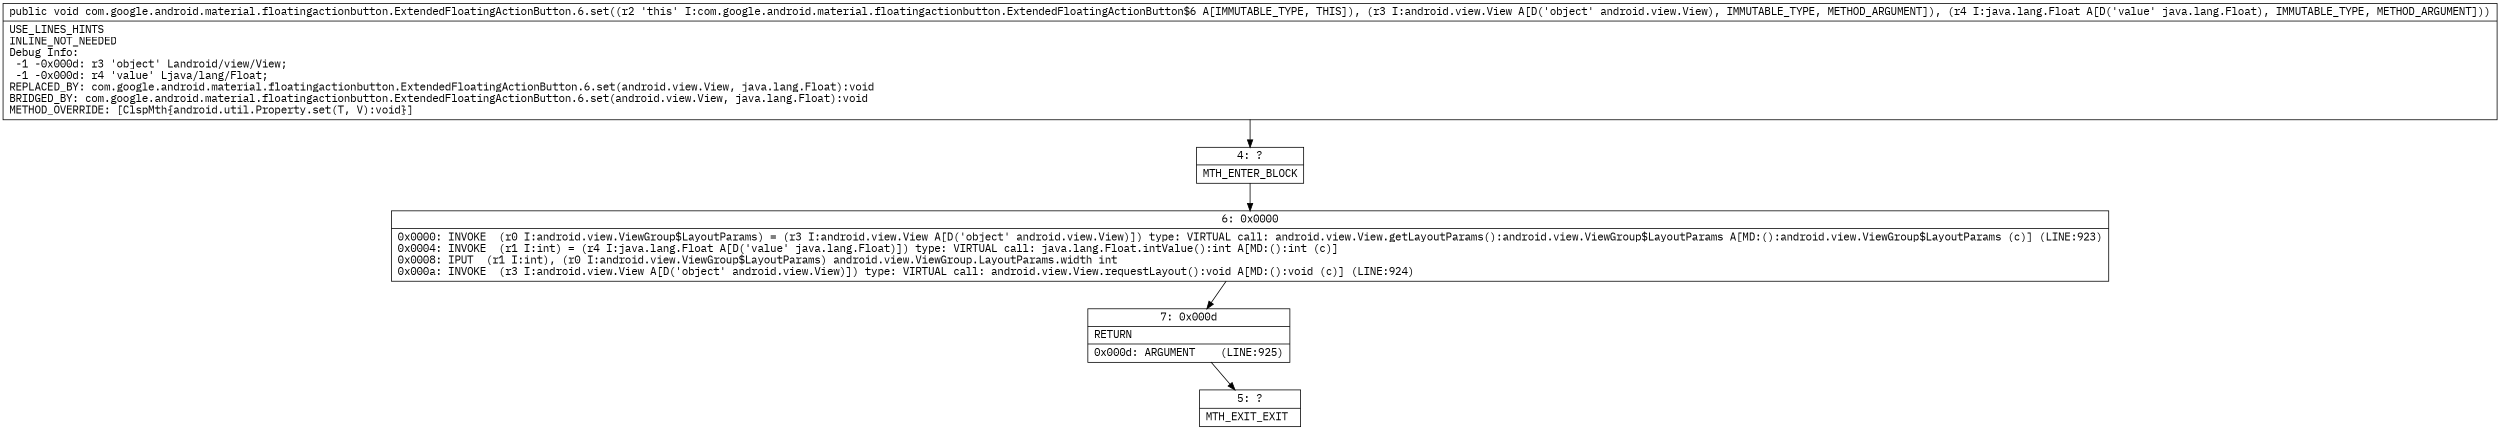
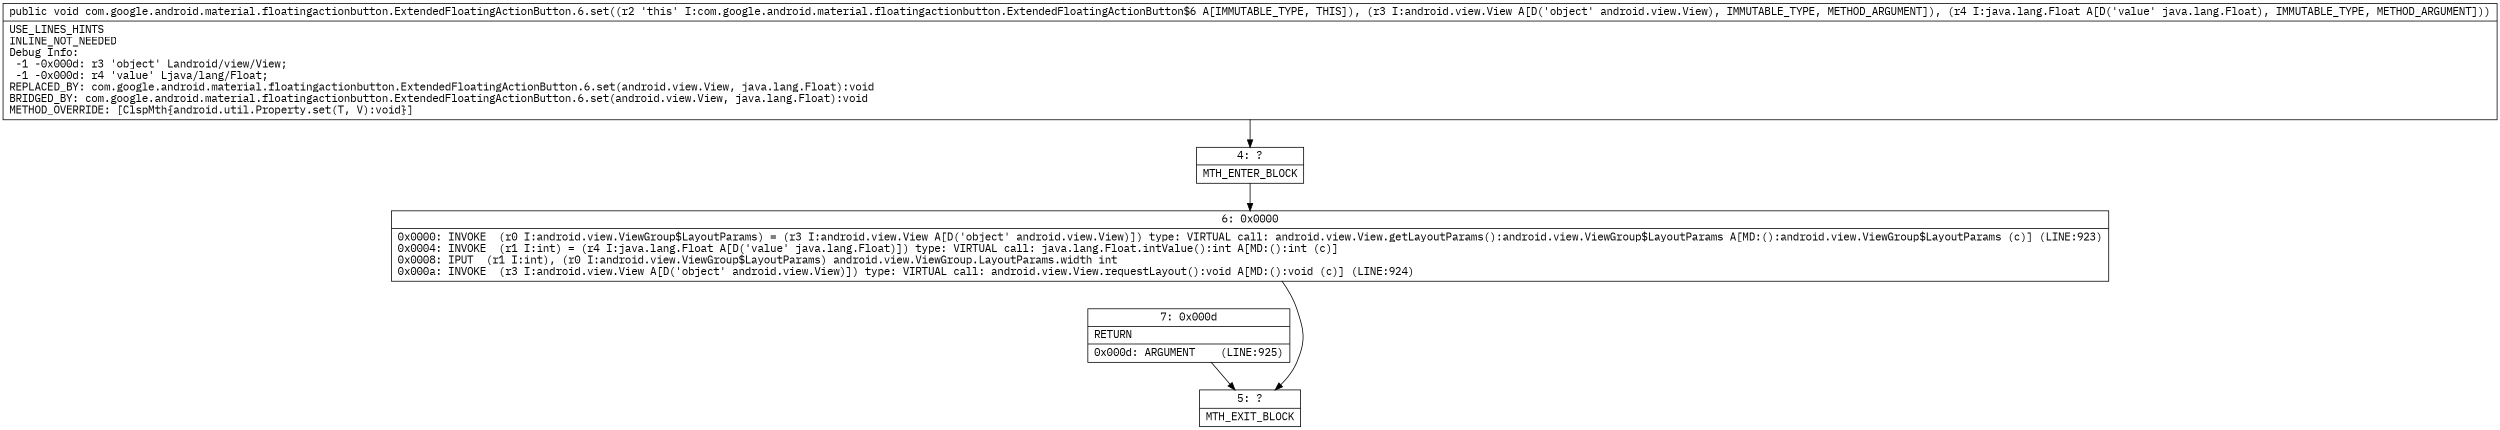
edge "6: 0x0000" -> "7: 0x000d": now "6: 0x0000" -> "5: ?"
node "5: ?": text "MTH_EXIT_EXIT" -> "MTH_EXIT_BLOCK"
